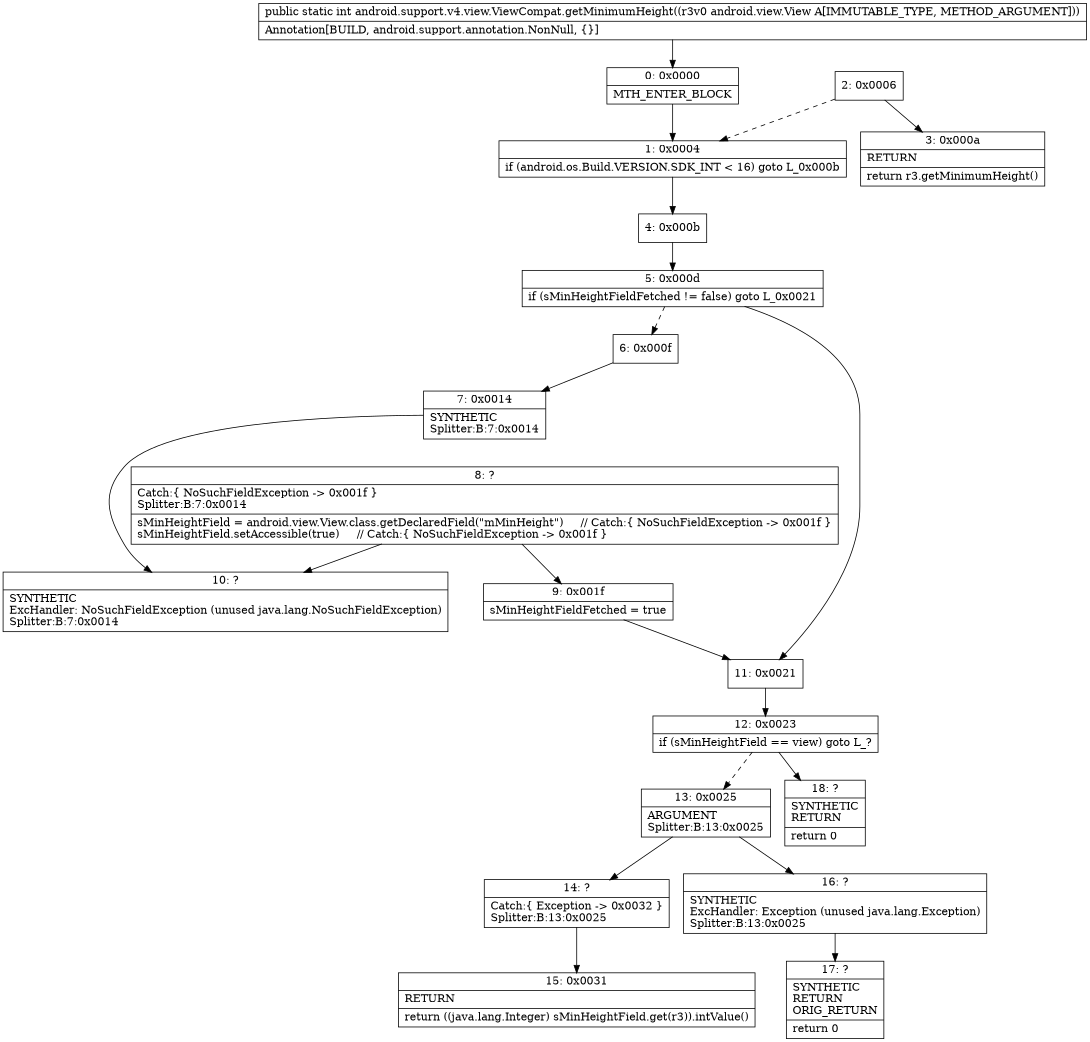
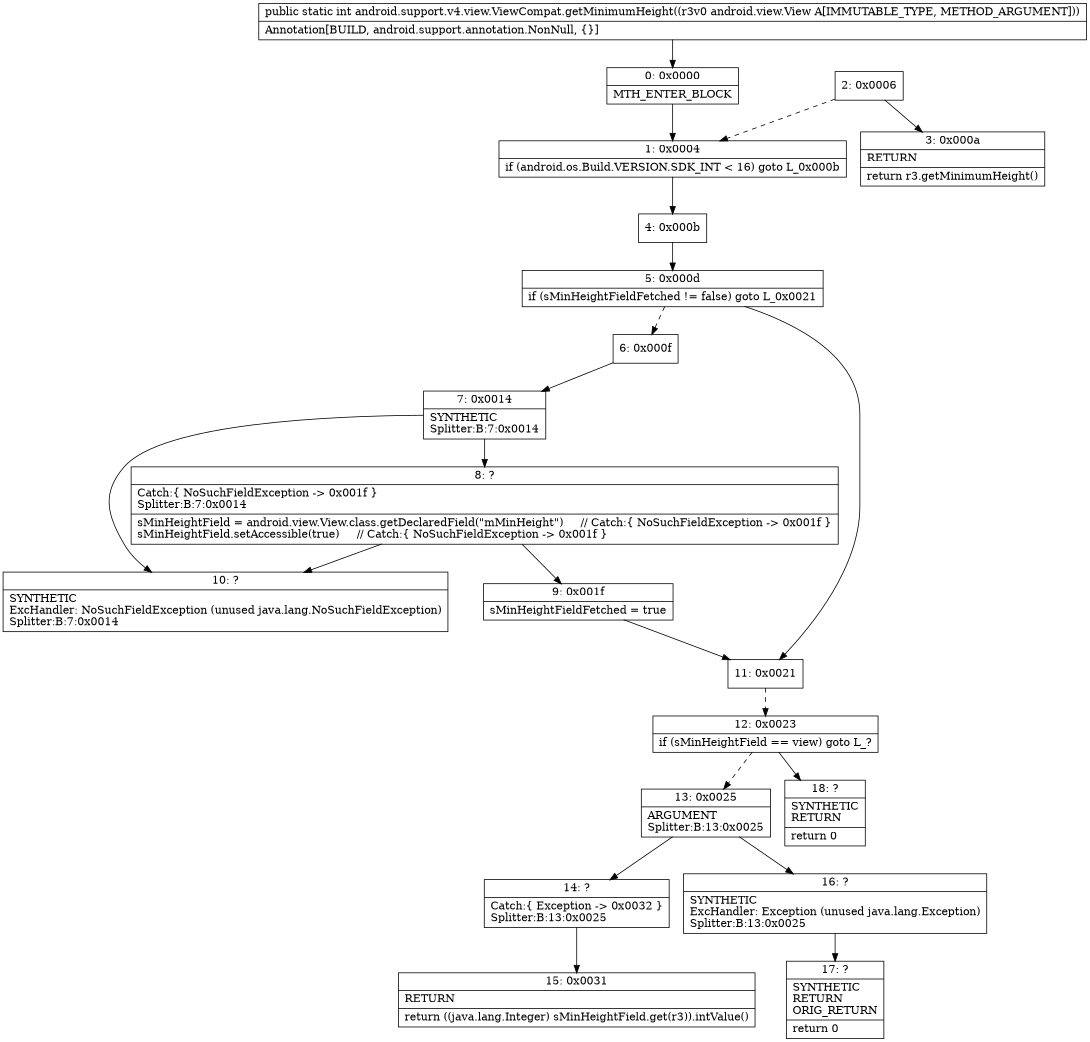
edge "7: 0x0014" -> "8: ?": added
edge "11: 0x0021" -> "12: 0x0023": style solid -> dashed
